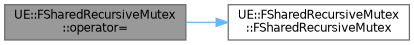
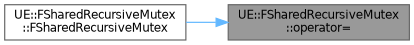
edge "UE::FSharedRecursiveMutex ::operator=" -> "UE::FSharedRecursiveMutex ::FSharedRecursiveMutex": reversed
